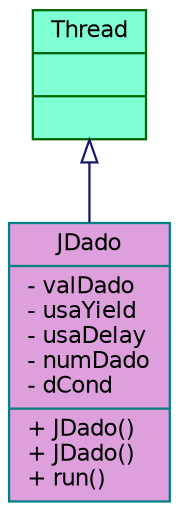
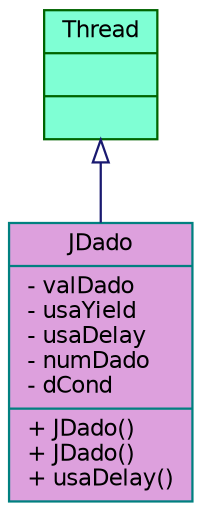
node "JDado": text "+ run()" -> "+ usaDelay()"
